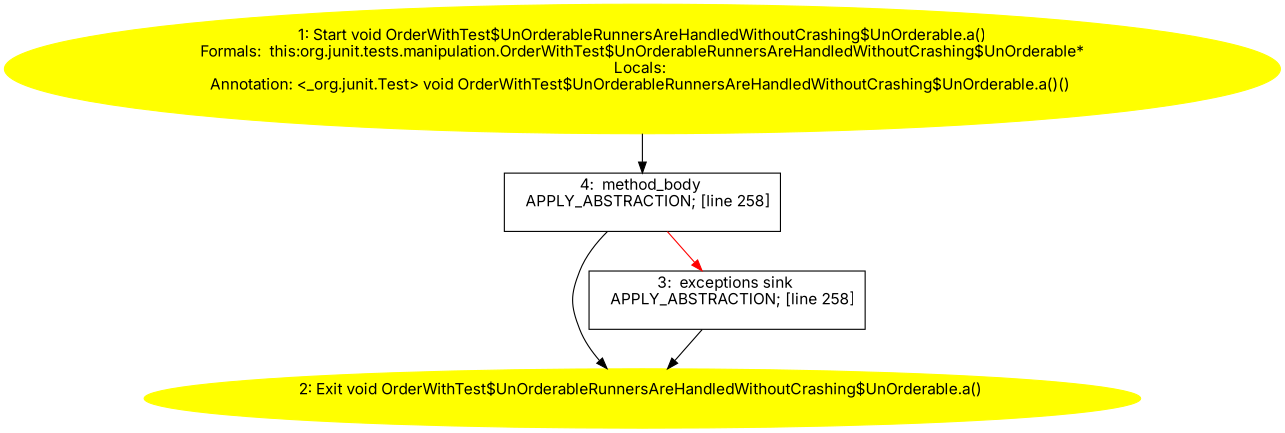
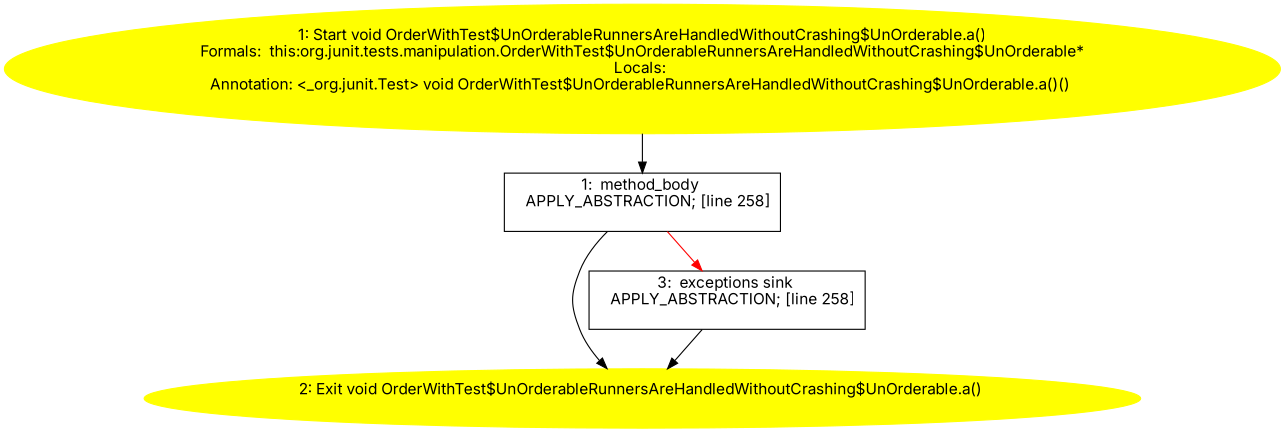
node "4:  method_body APPLY_ABSTRACTION; [line 258]": label "4:  method_body APPLY_ABSTRACTION; [line 258]" -> "1:  method_body APPLY_ABSTRACTION; [line 258]"
